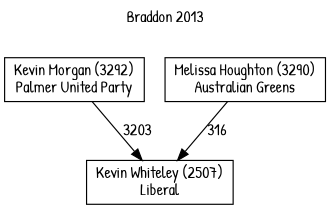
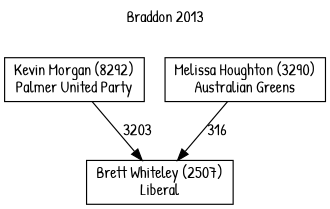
node "Kevin Morgan (3292) Palmer United Party": label "Kevin Morgan (3292) Palmer United Party" -> "Kevin Morgan (8292) Palmer United Party"
node "Kevin Whiteley (2507) Liberal": label "Kevin Whiteley (2507) Liberal" -> "Brett Whiteley (2507) Liberal"
